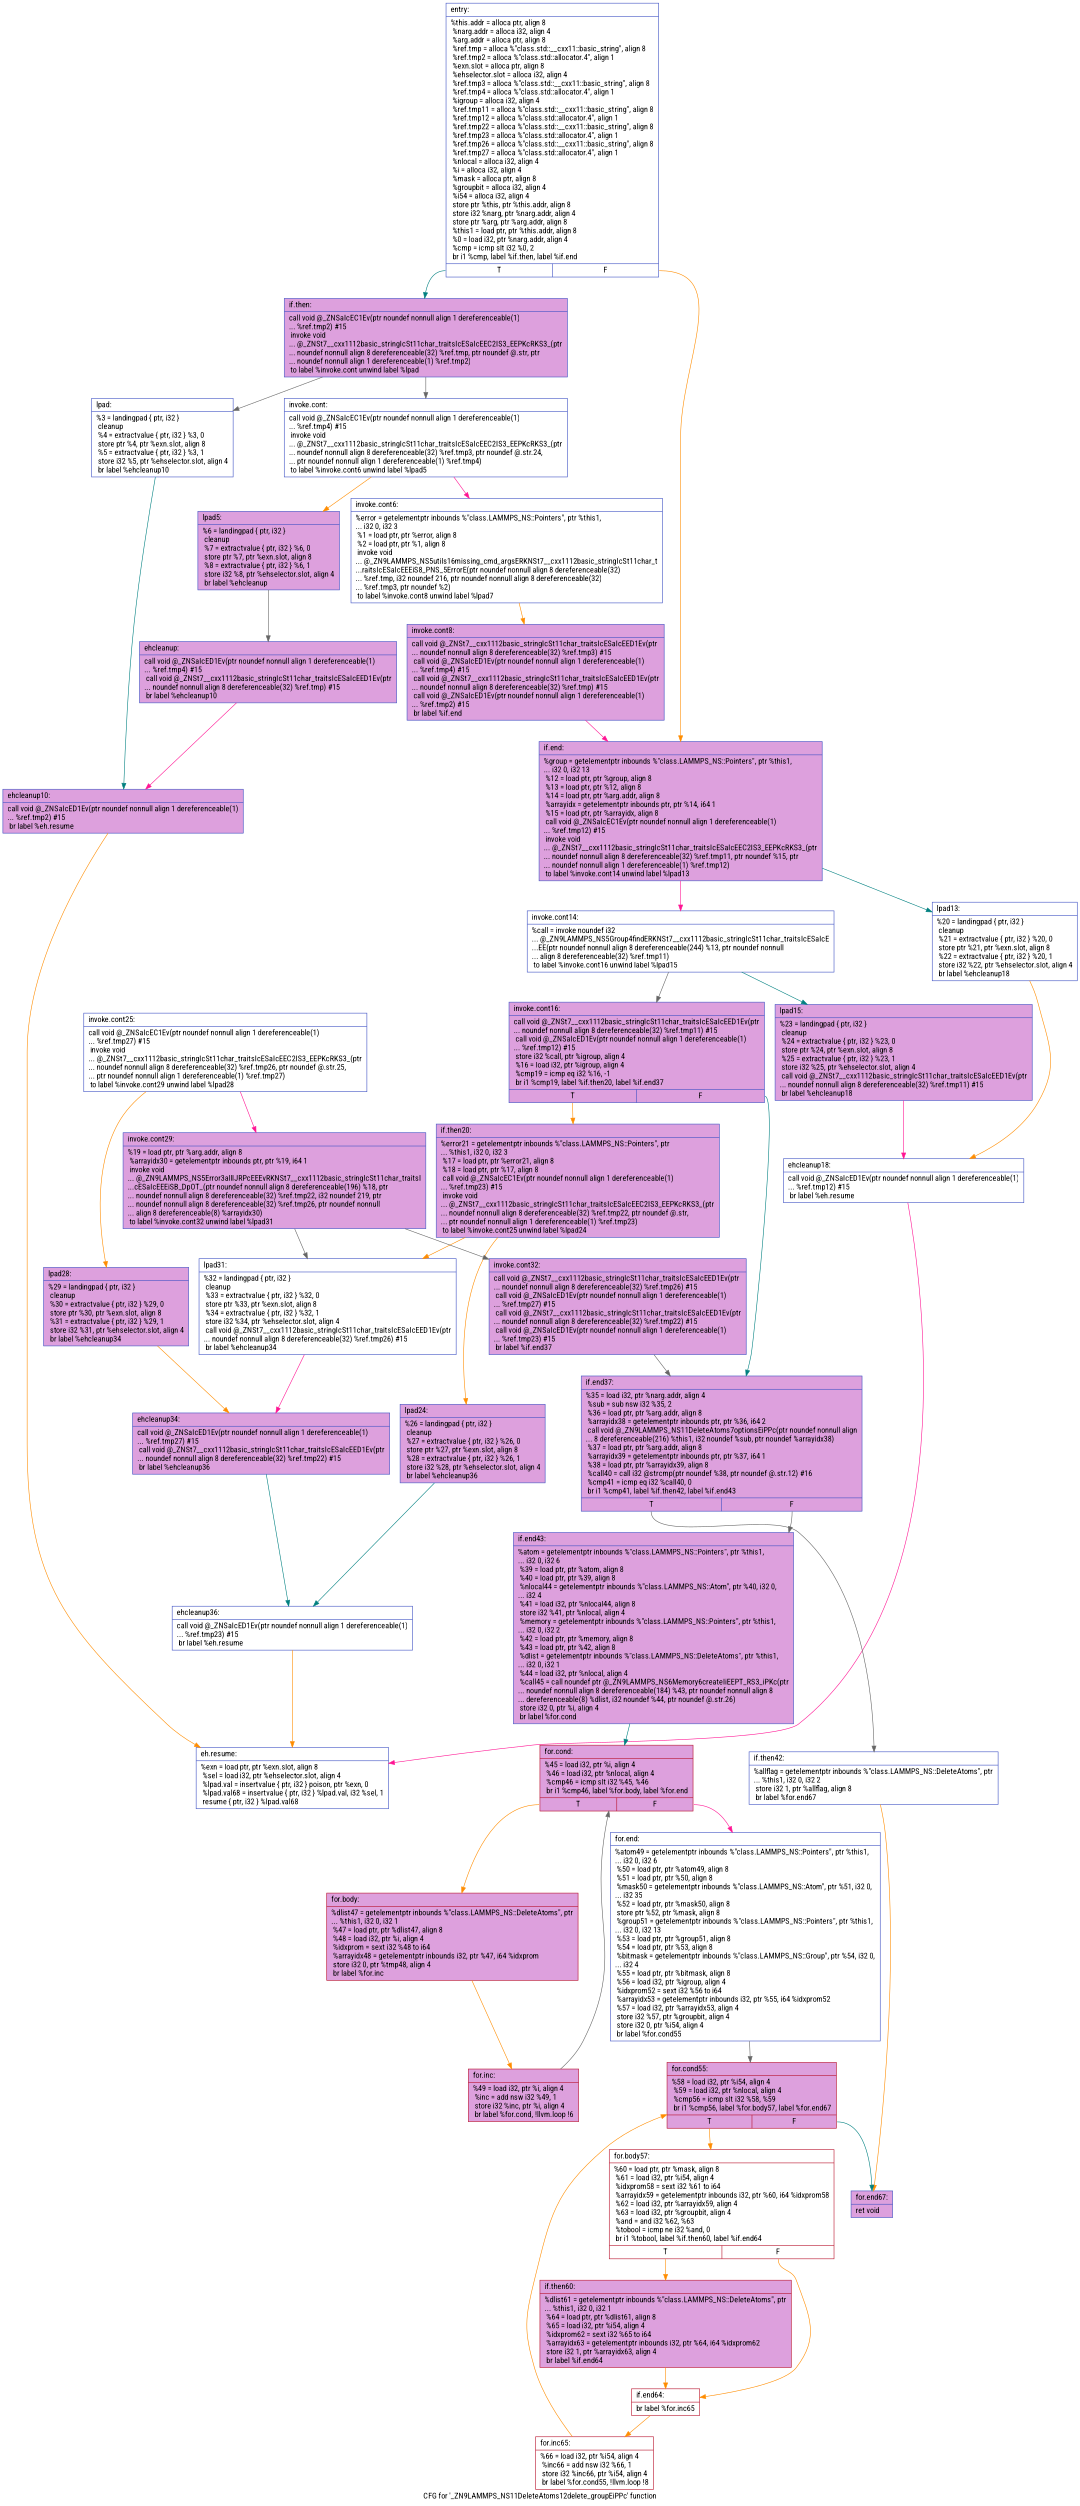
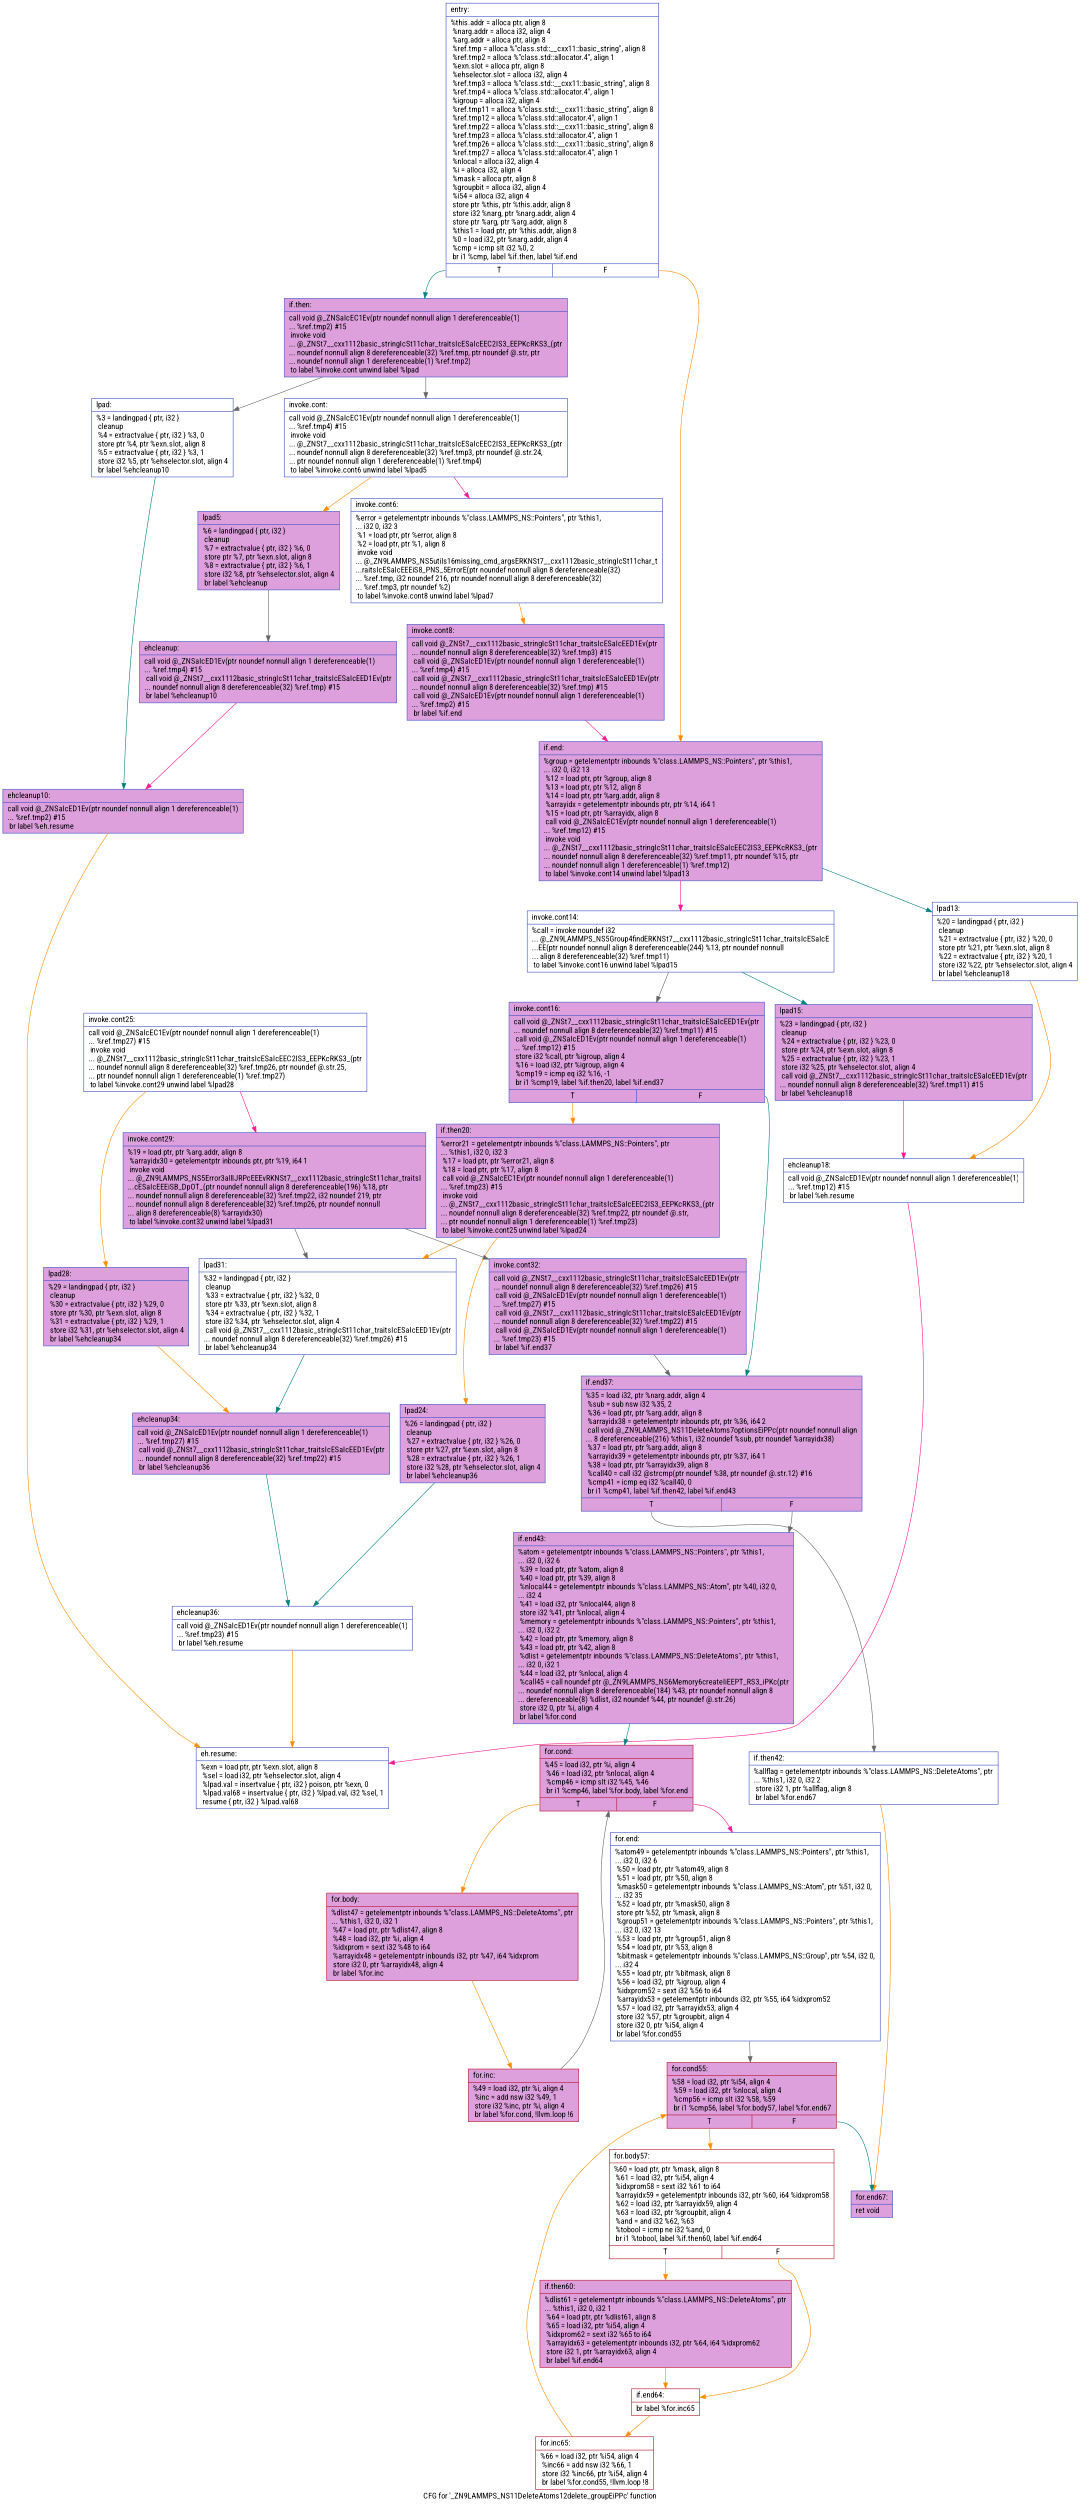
edge "lpad31:" -> "ehcleanup34:": color deeppink -> teal
node "for.body:": text "store i32 0, ptr %tmp48, align 4" -> "store i32 0, ptr %arrayidx48, align 4"
